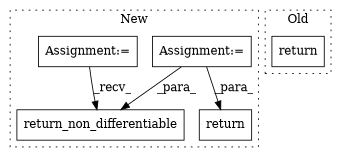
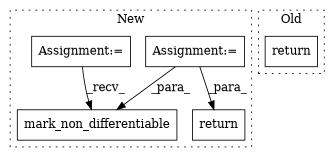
node "return_non_differentiable": label "return_non_differentiable" -> "mark_non_differentiable"
